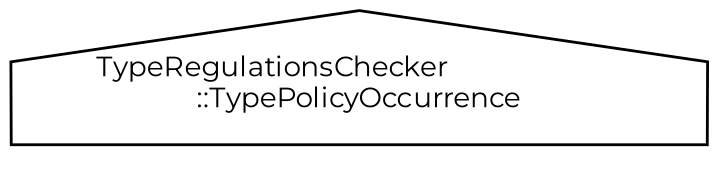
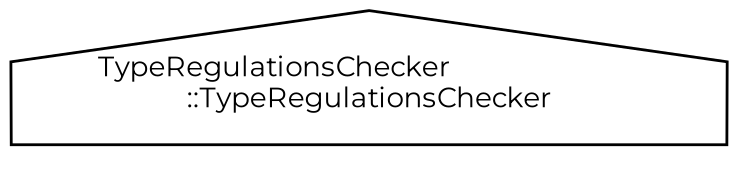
node "TypeRegulationsChecker ::TypePolicyOccurrence": label "TypeRegulationsChecker ::TypePolicyOccurrence" -> "TypeRegulationsChecker ::TypeRegulationsChecker"
